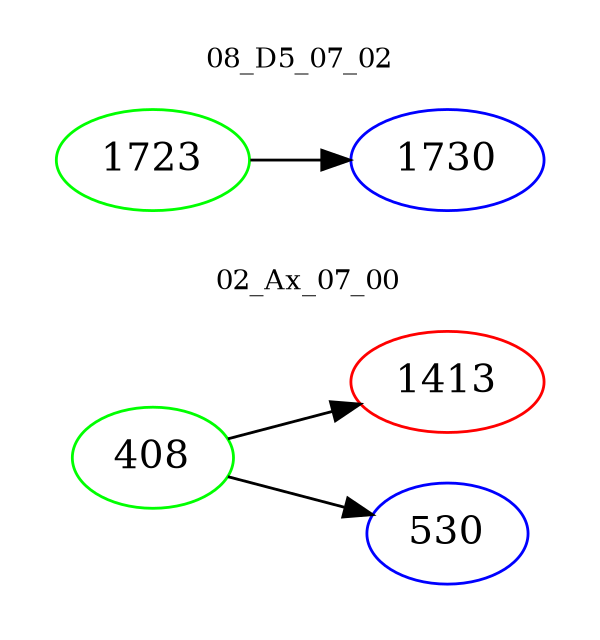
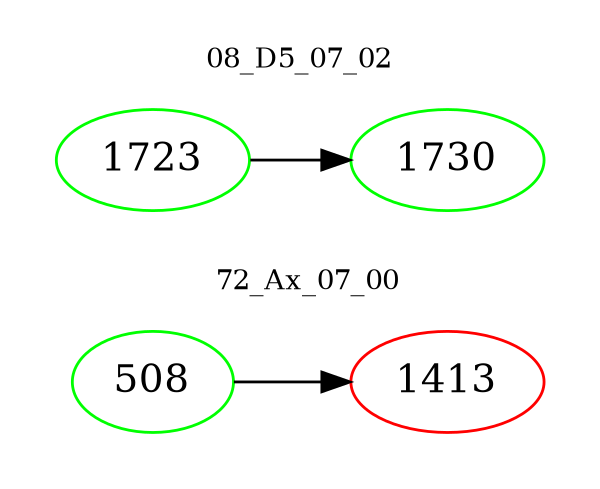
node "1730": color blue -> green
cluster "02_Ax_07_00": label "02_Ax_07_00" -> "72_Ax_07_00"
node "408": label "408" -> "508"
node "530": removed
